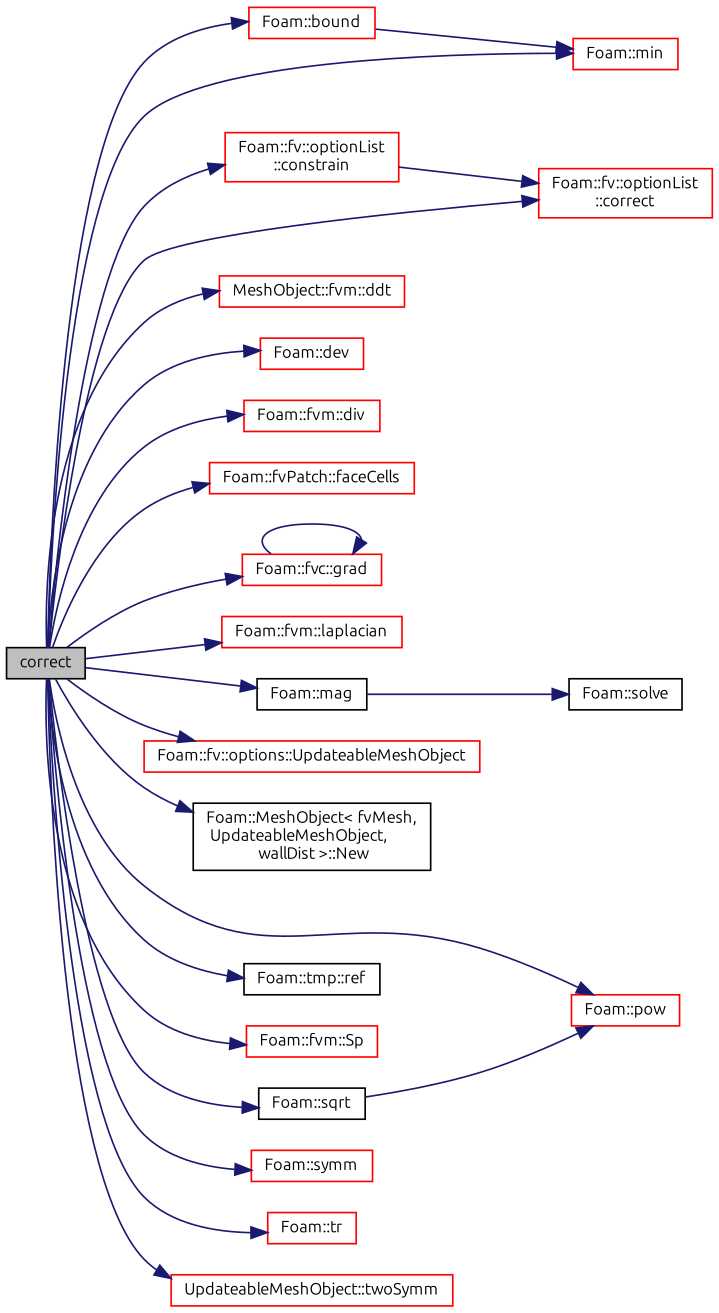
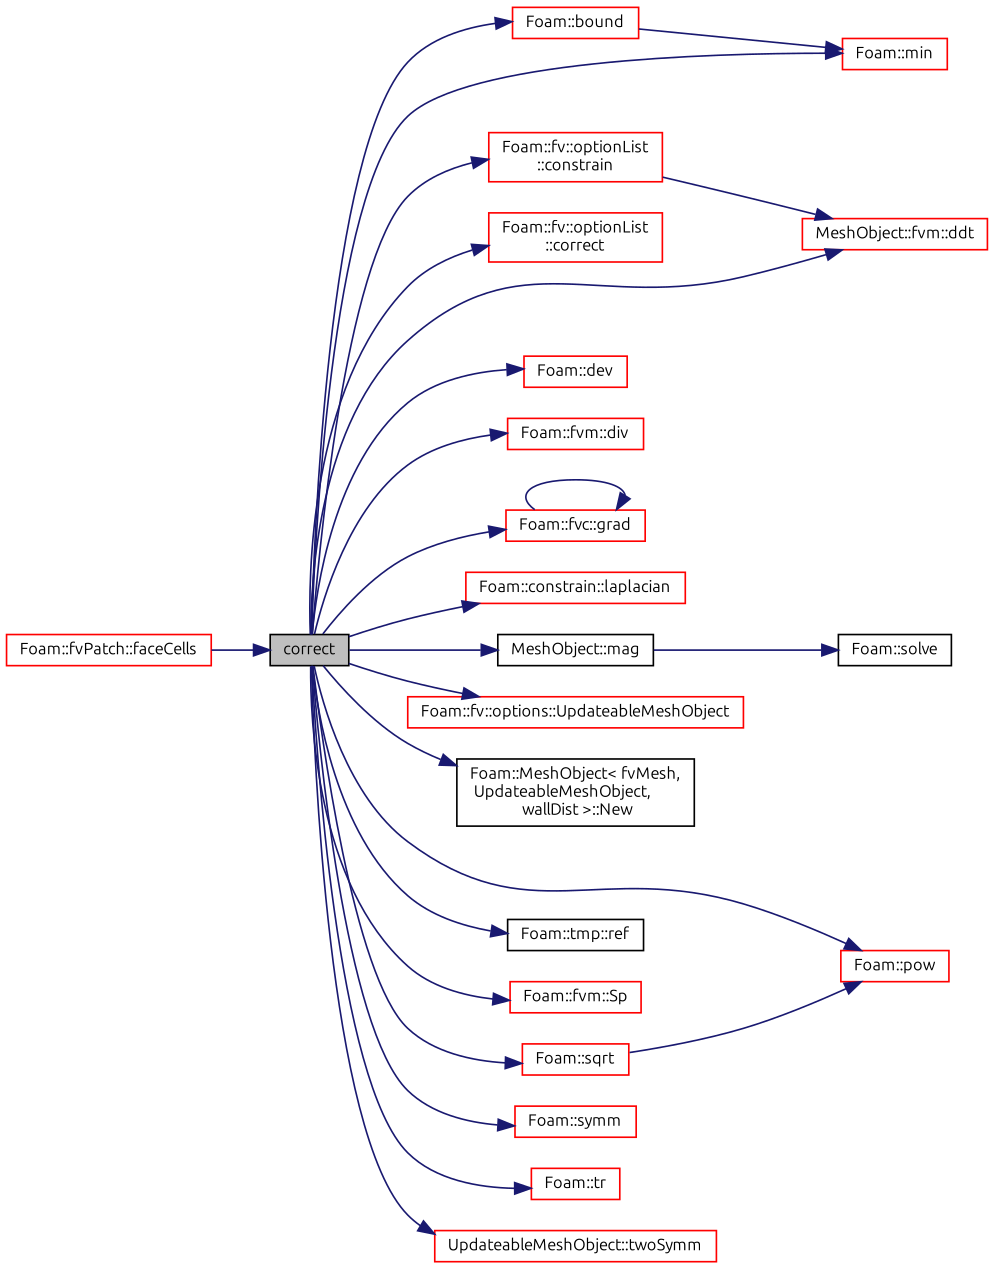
edge "Foam::fv::optionList ::constrain" -> "Foam::fv::optionList ::correct": now "Foam::fv::optionList ::constrain" -> "MeshObject::fvm::ddt"
edge "correct" -> "Foam::fvPatch::faceCells": reversed
node "Foam::fvm::laplacian": label "Foam::fvm::laplacian" -> "Foam::constrain::laplacian"
node "Foam::mag": label "Foam::mag" -> "MeshObject::mag"
node "Foam::sqrt": color black -> red
